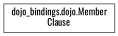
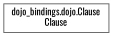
node "dojo_bindings.dojo.Member Clause": label "dojo_bindings.dojo.Member Clause" -> "dojo_bindings.dojo.Clause Clause"
